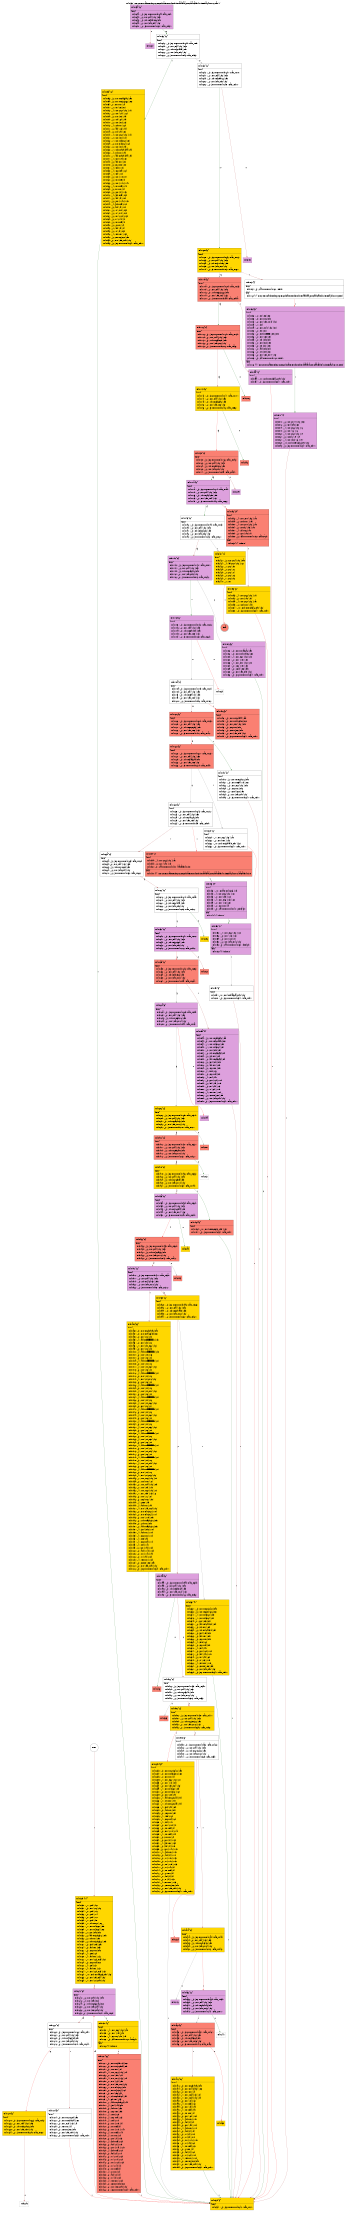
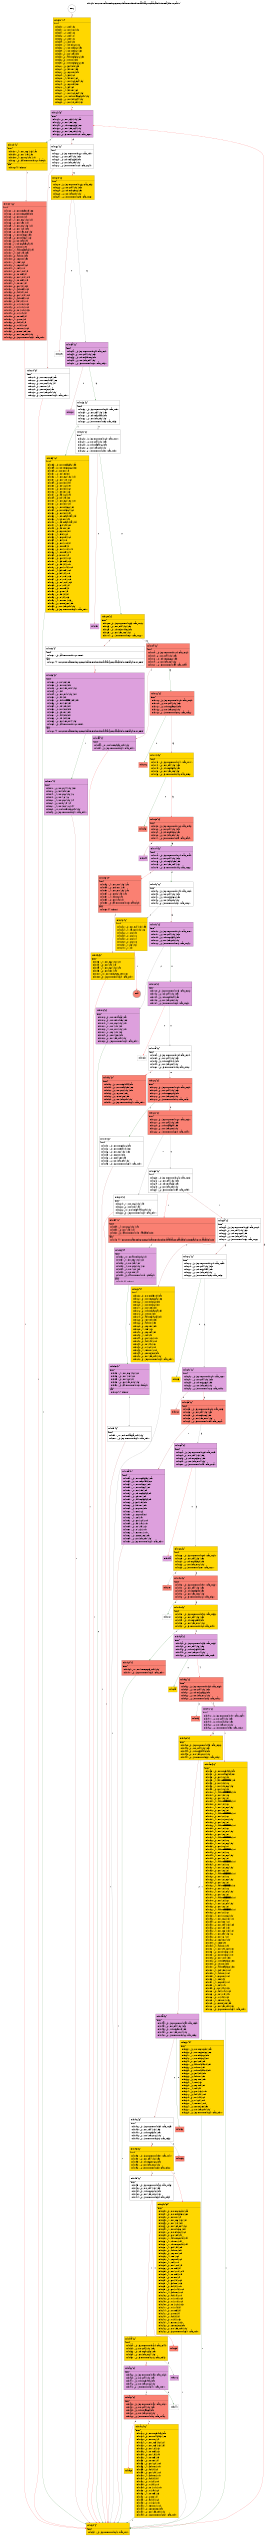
edge "0x40167e [28]" -> "0x40169a [28]": added, label "18"
node "0x401c5c [91]": added
node "Users": label "Users" -> "Entry"
